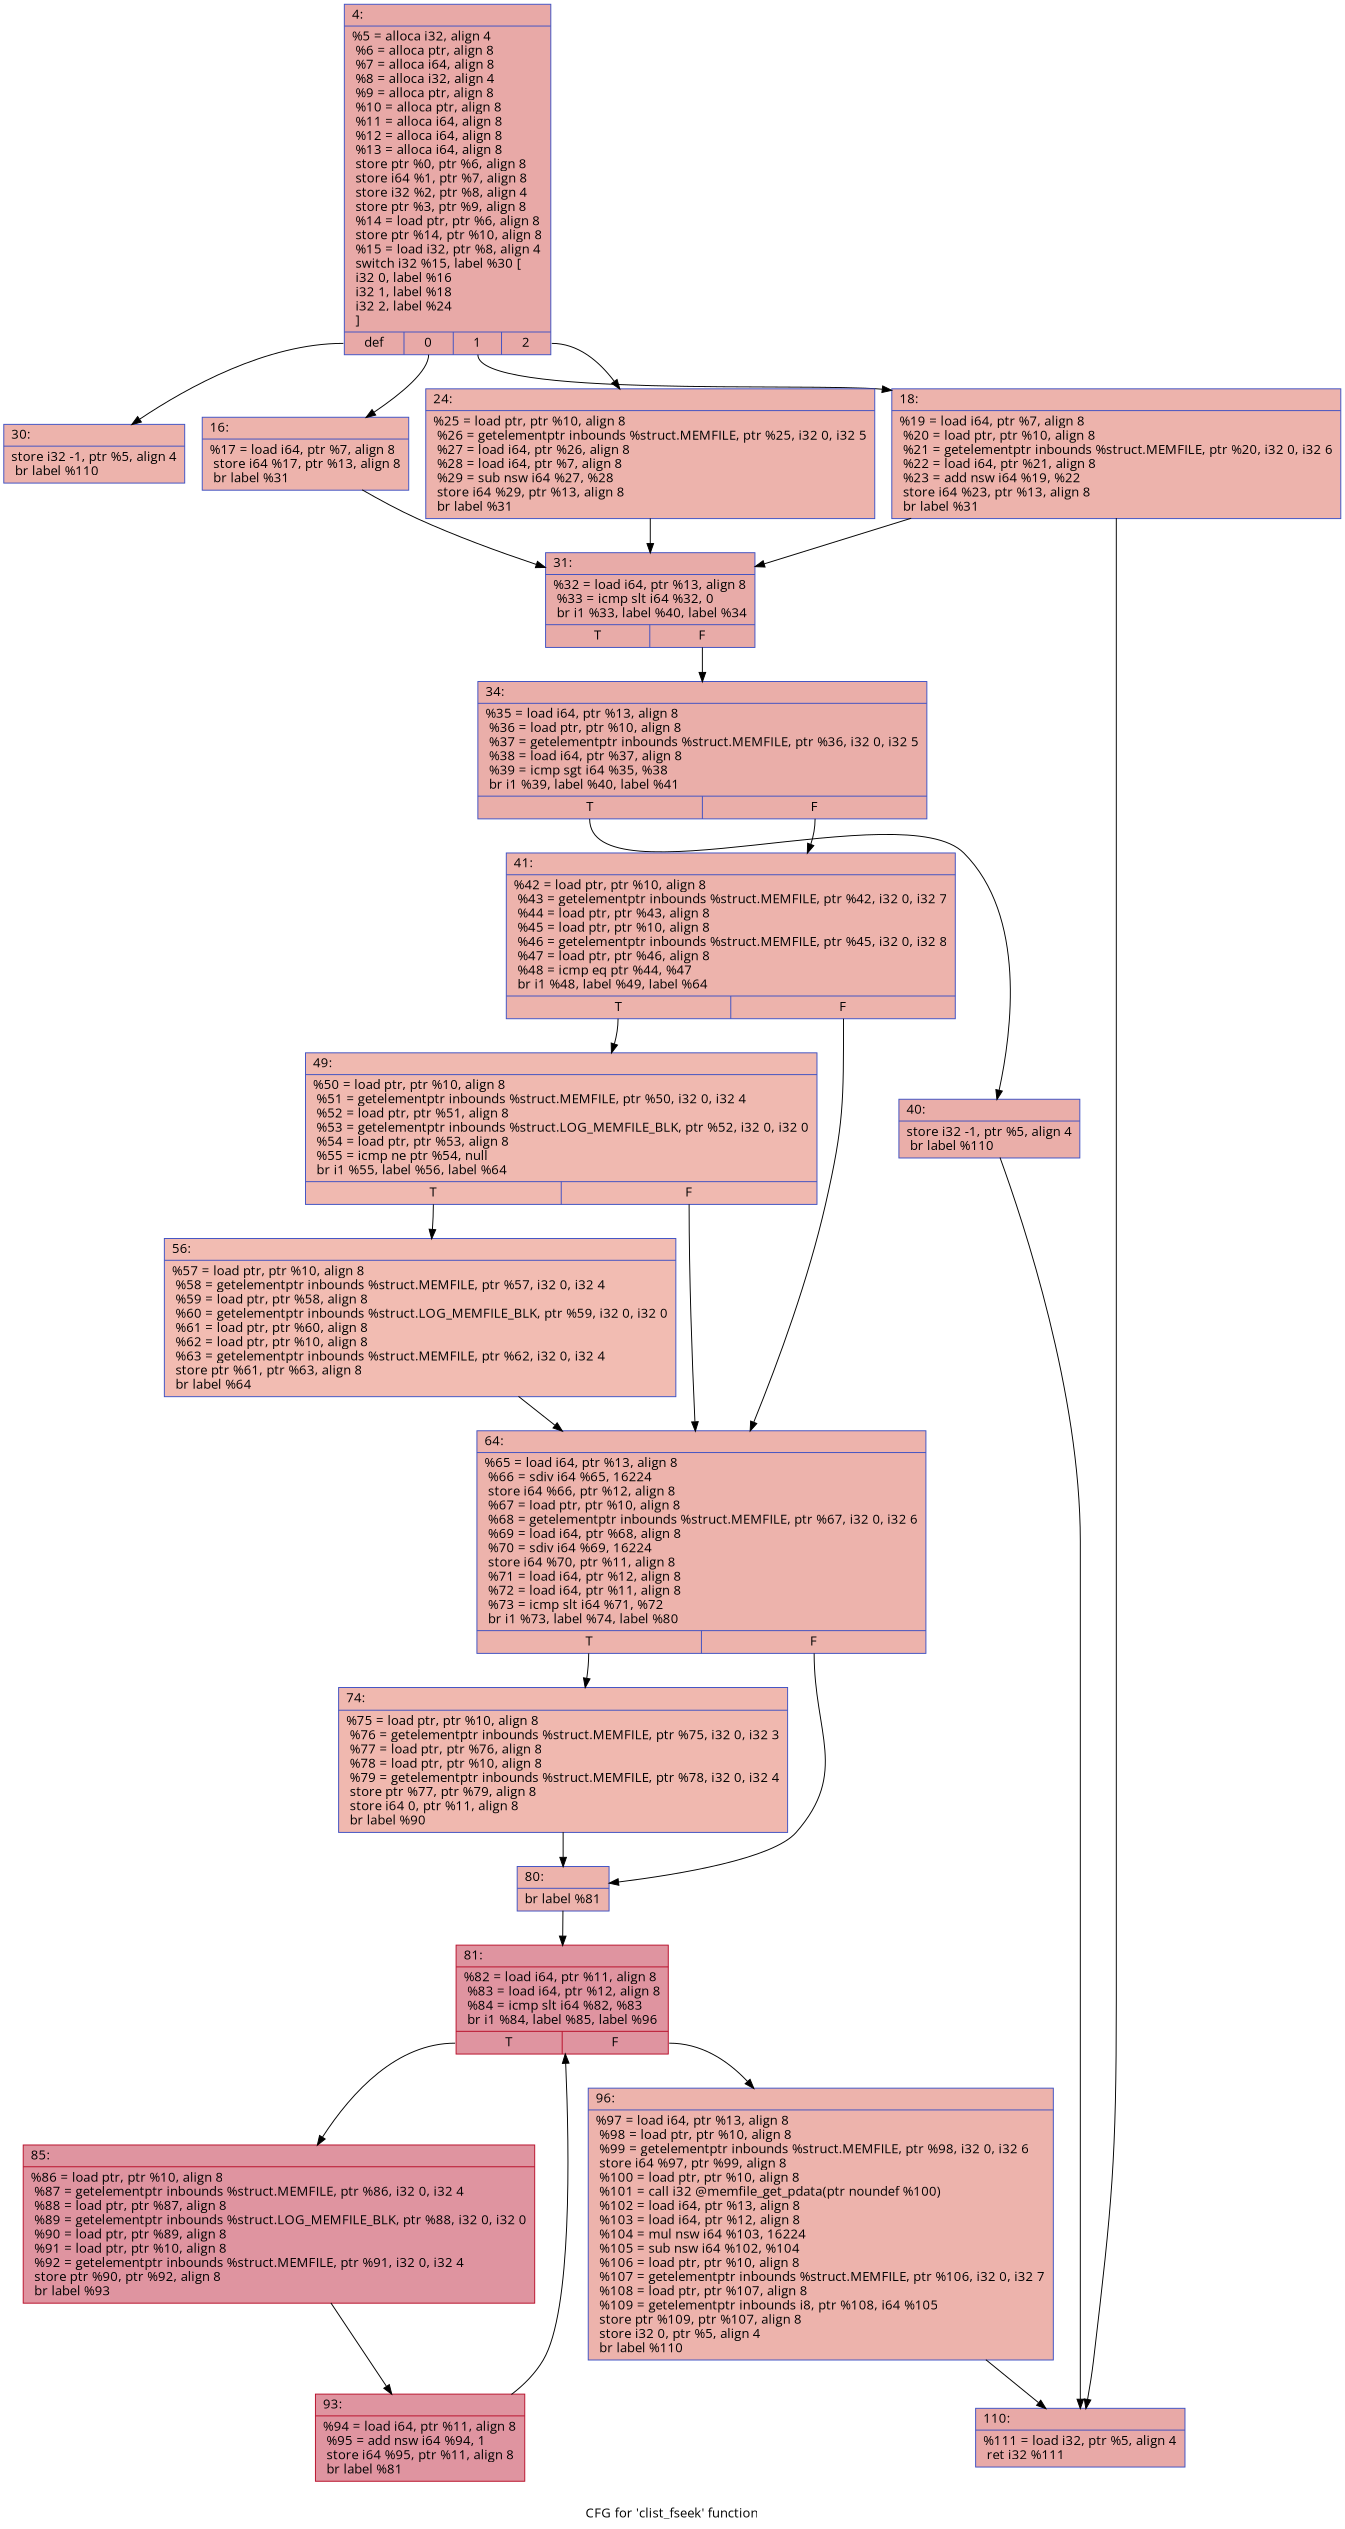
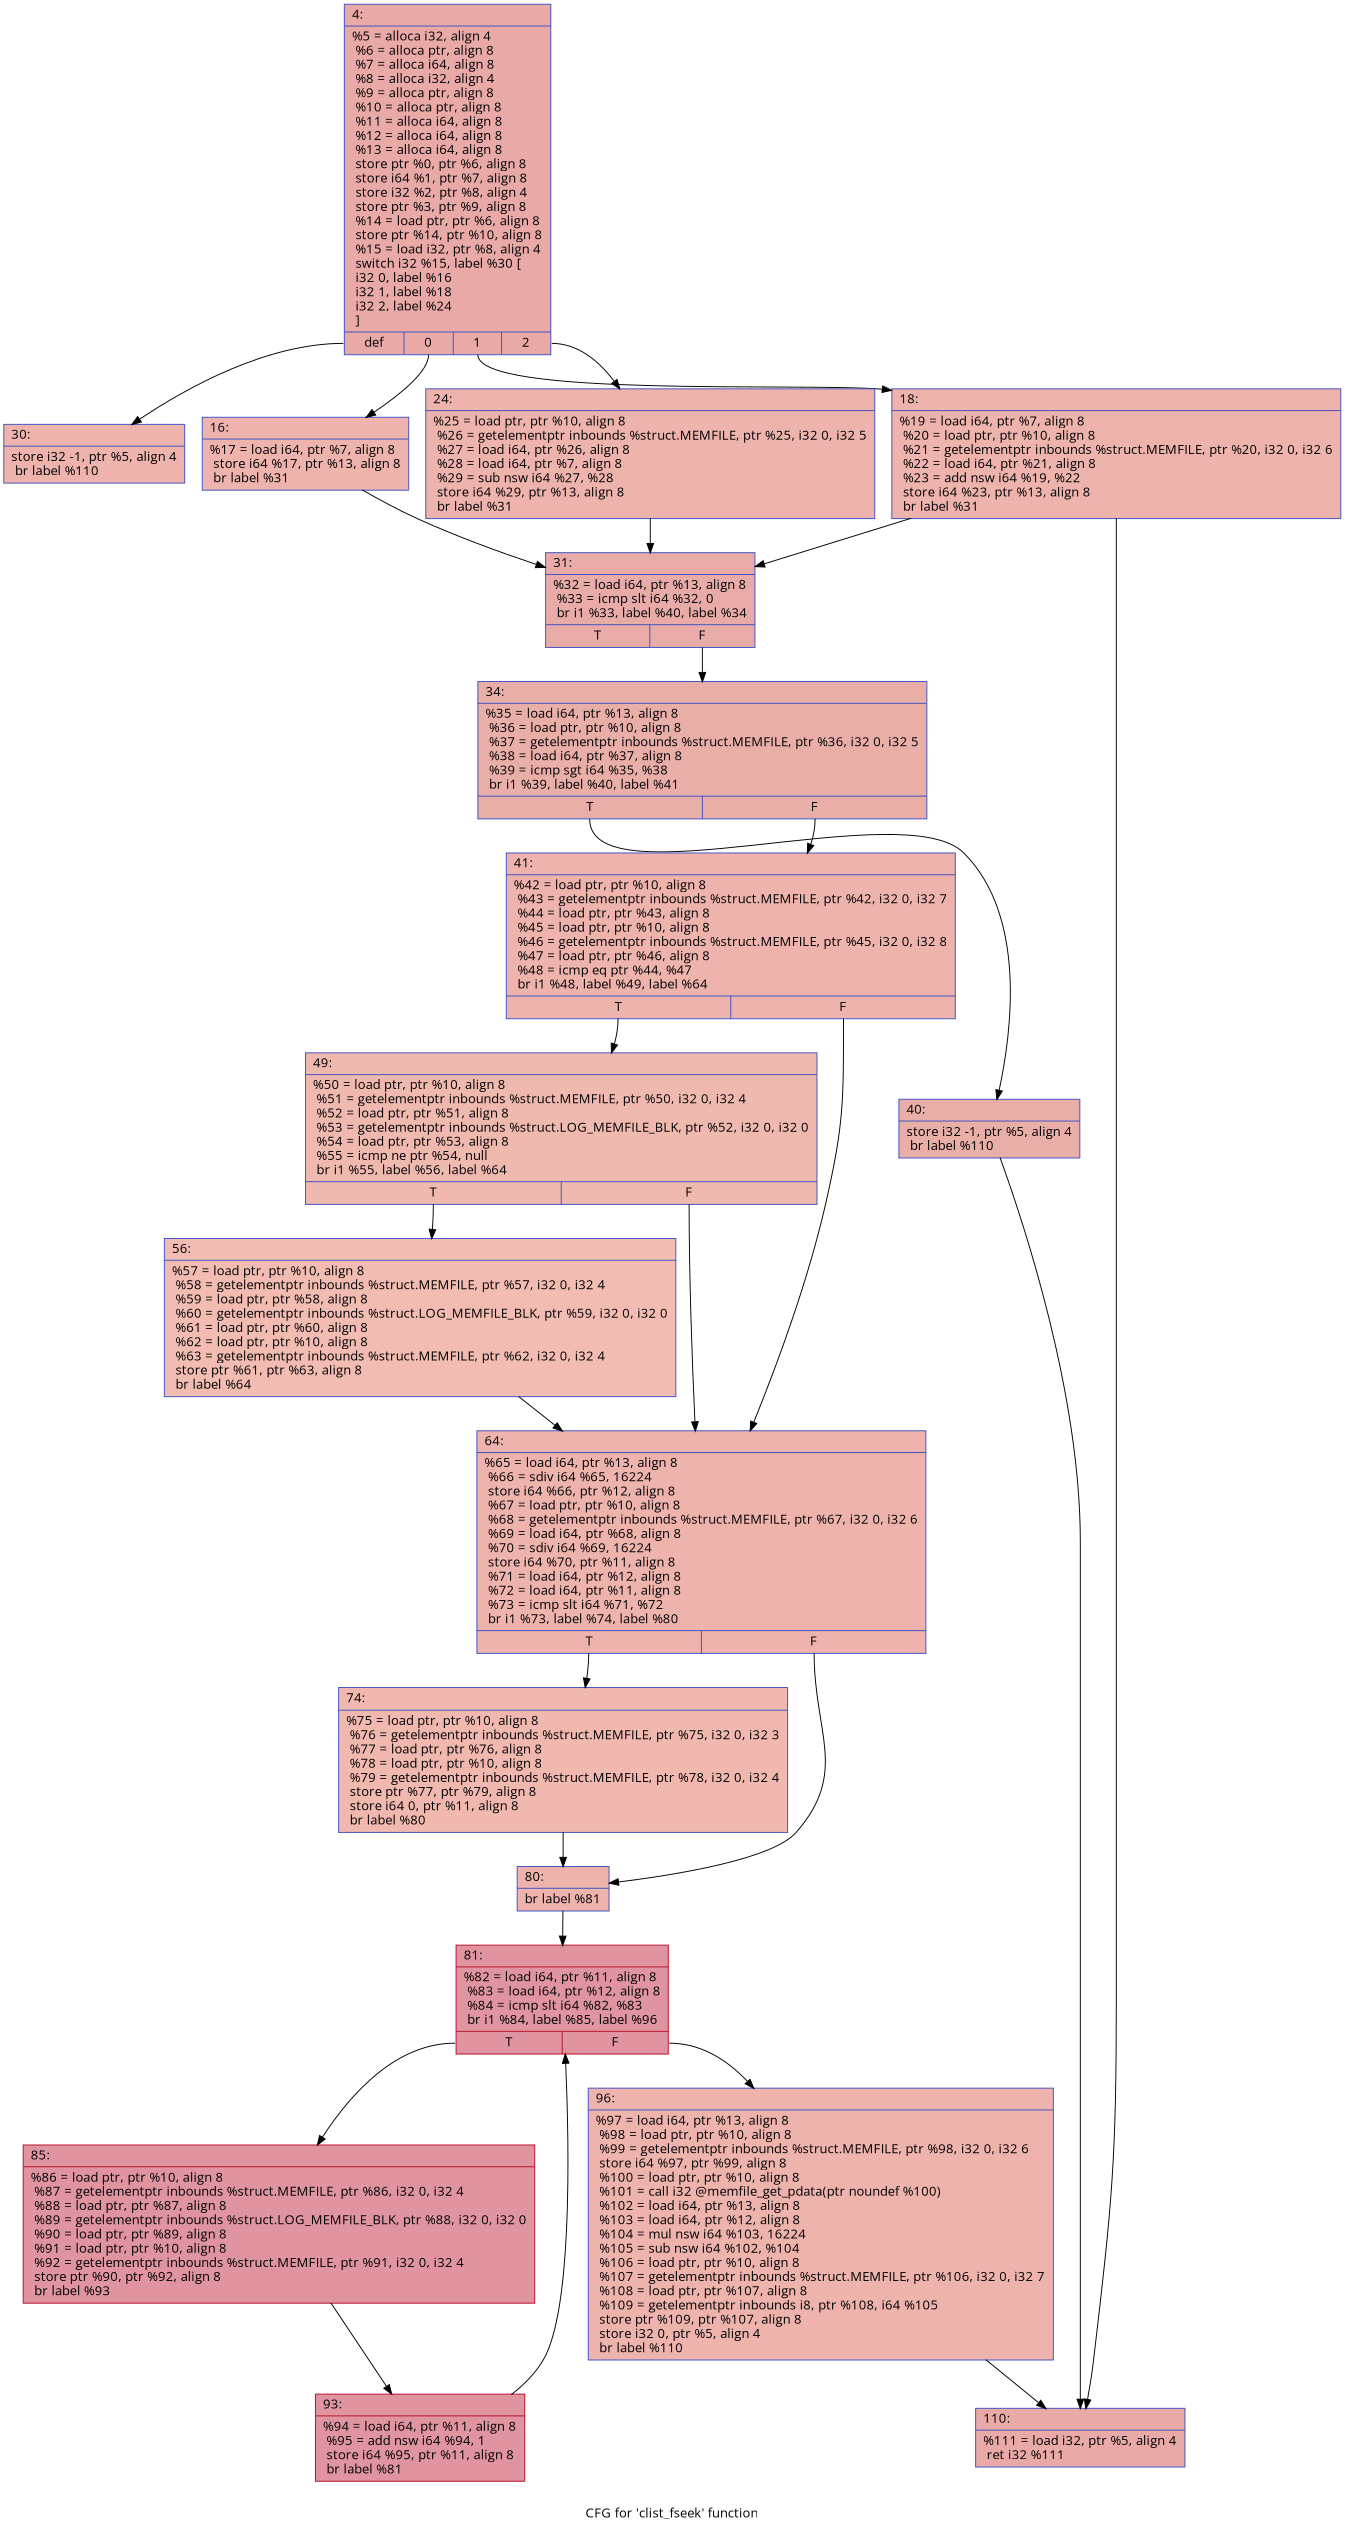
node "74:": text "br label %90" -> "br label %80"
